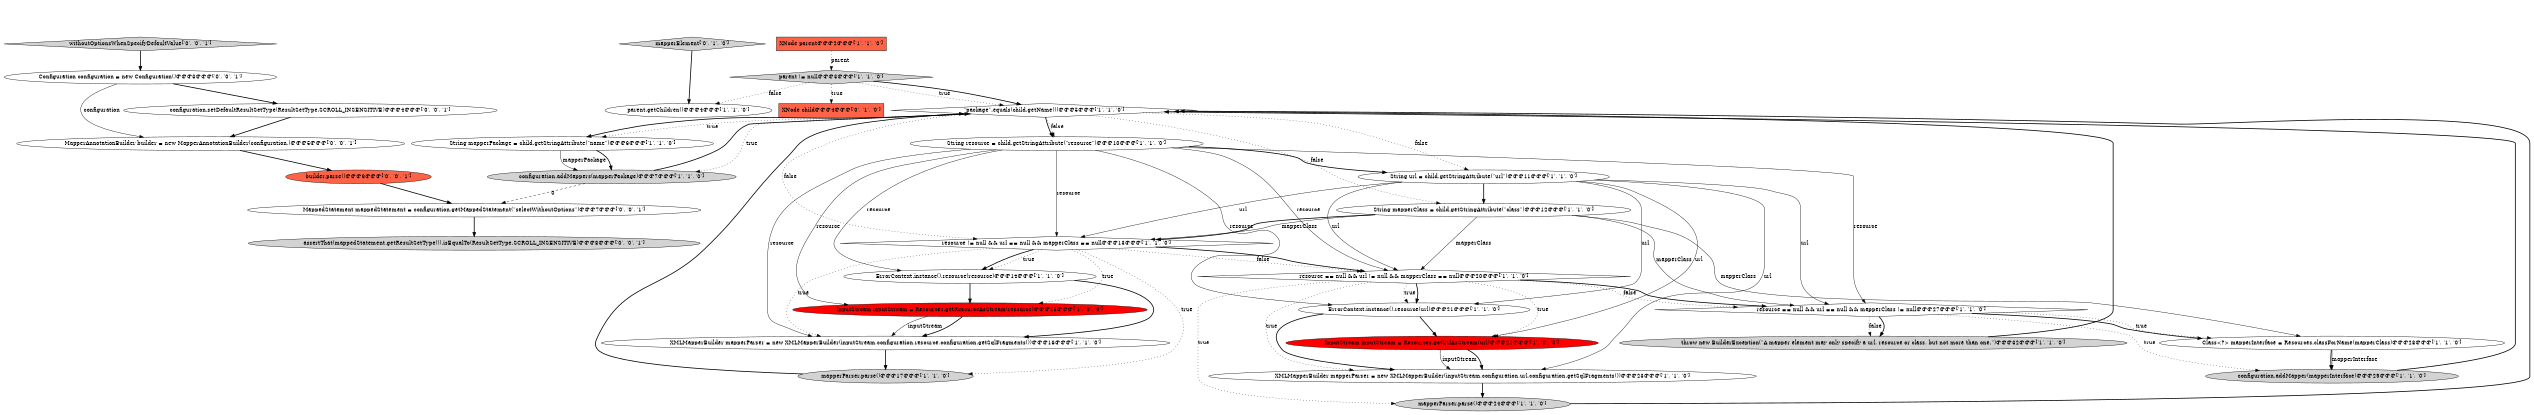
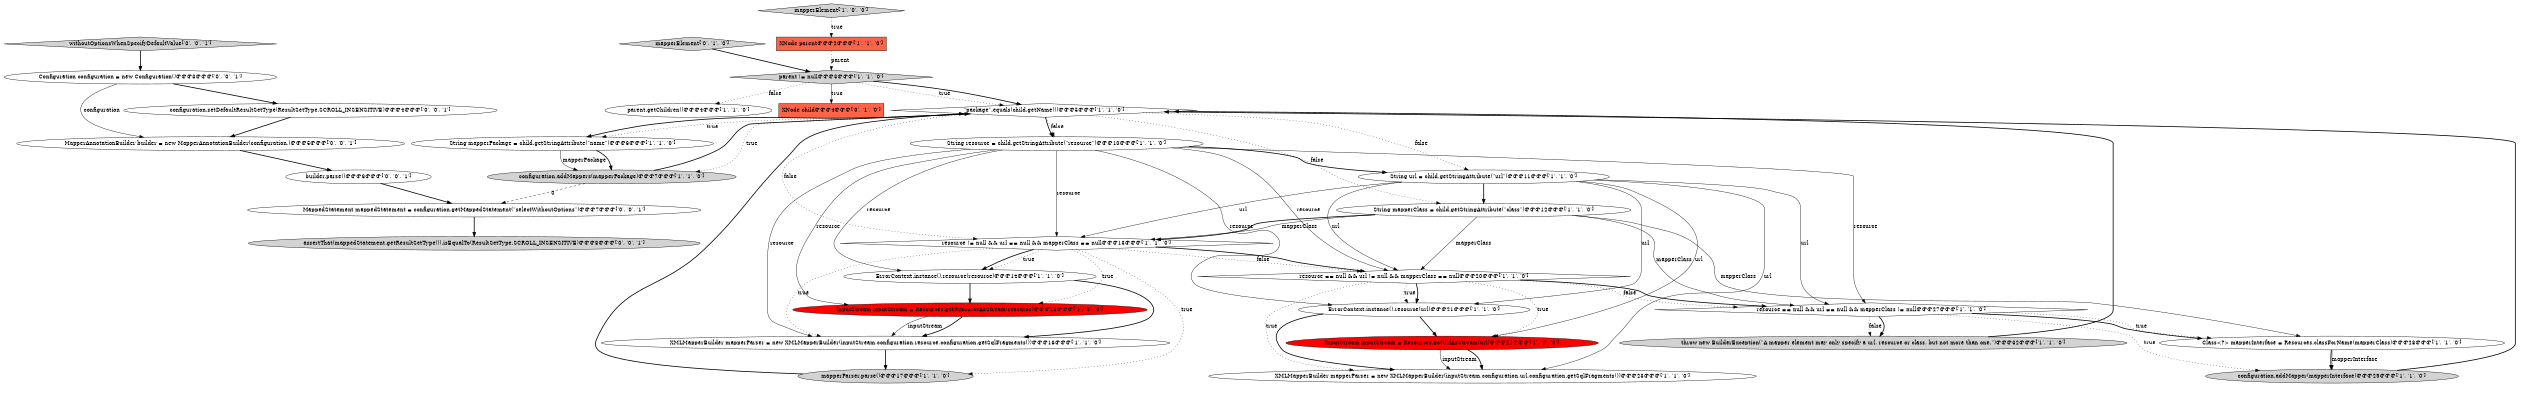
node "mapperElement['1', '0', '0']": added
edge "mapperElement['0', '1', '0']" -> "parent.getChildren()@@@4@@@['1', '1', '0']": now "mapperElement['0', '1', '0']" -> "parent != null@@@3@@@['1', '1', '0']"
edge "parent != null@@@3@@@['1', '1', '0']" -> "XNode child@@@4@@@['0', '1', '0']": style dotted -> solid
node "builder.parse()@@@6@@@['0', '0', '1']": fillcolor tomato -> white
node "mapperParser.parse()@@@24@@@['1', '1', '0']": removed
